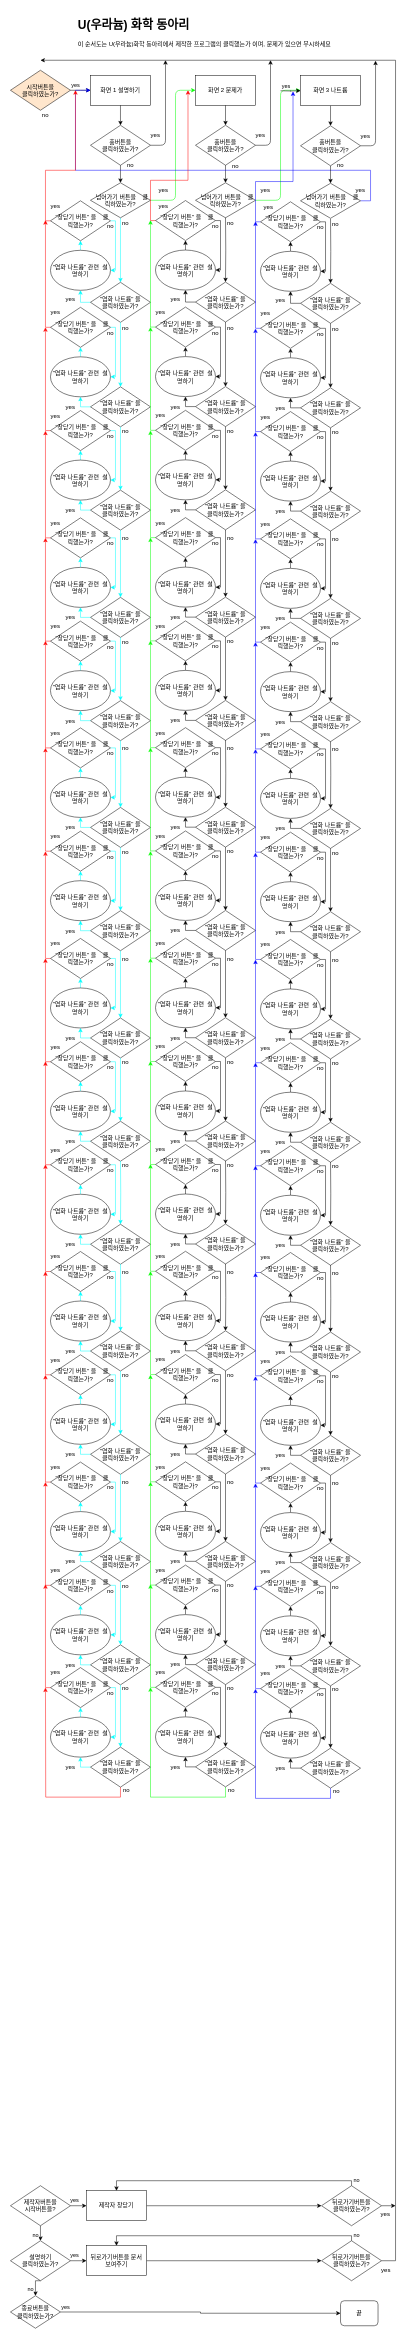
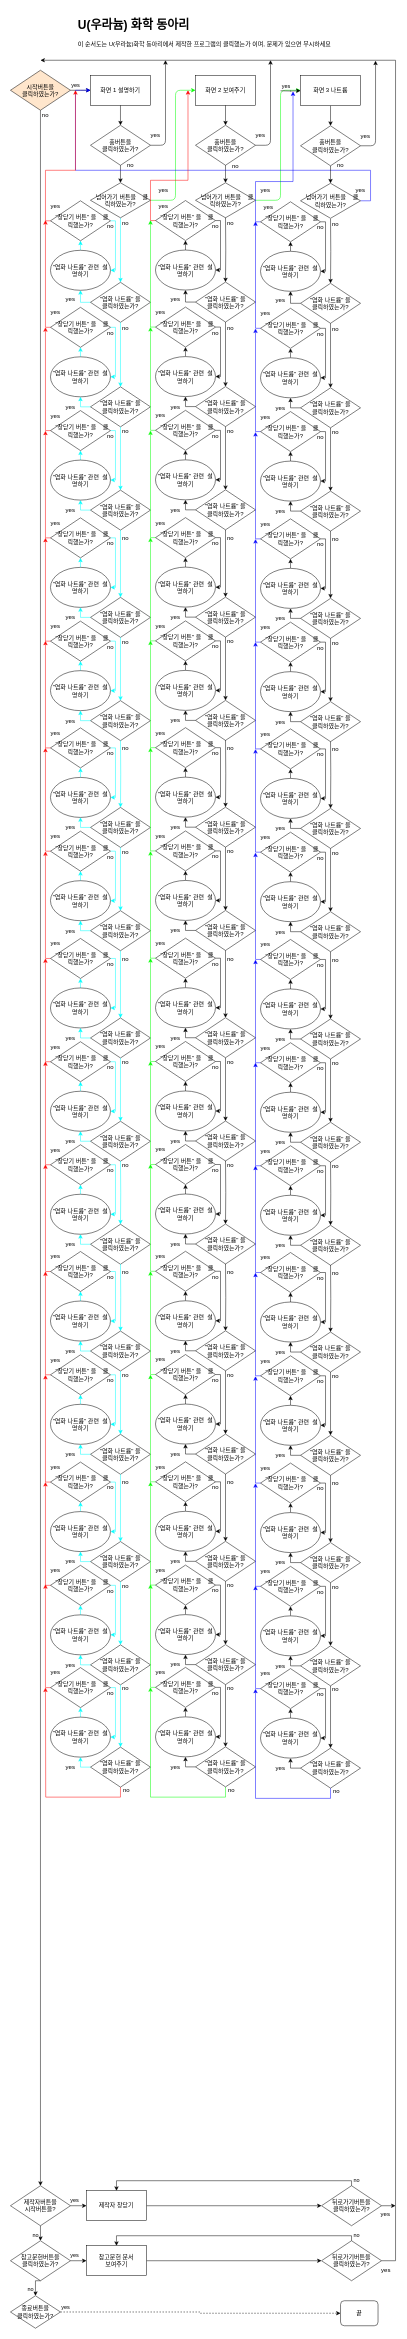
node "화면 2 문제가": label "화면 2 문제가" -> "화면 2 보여주기"
edge "시작버튼을 클릭하였는가?" -> "제작자버튼을 시작버튼을?": added
node "설명하기 클릭하였는가?": label "설명하기 클릭하였는가?" -> "참고문헌버튼을 클릭하였는가?"
node "뒤로가기버튼을 문서 보여주기": label "뒤로가기버튼을 문서 보여주기" -> "참고문헌 문서 보여주기"
edge "종료버튼을 클릭하였는가?" -> "끝": style solid -> dashed
